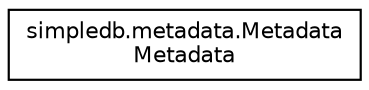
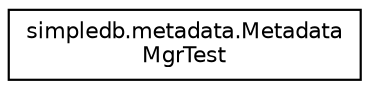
node "simpledb.metadata.Metadata Metadata": label "simpledb.metadata.Metadata Metadata" -> "simpledb.metadata.Metadata MgrTest"
